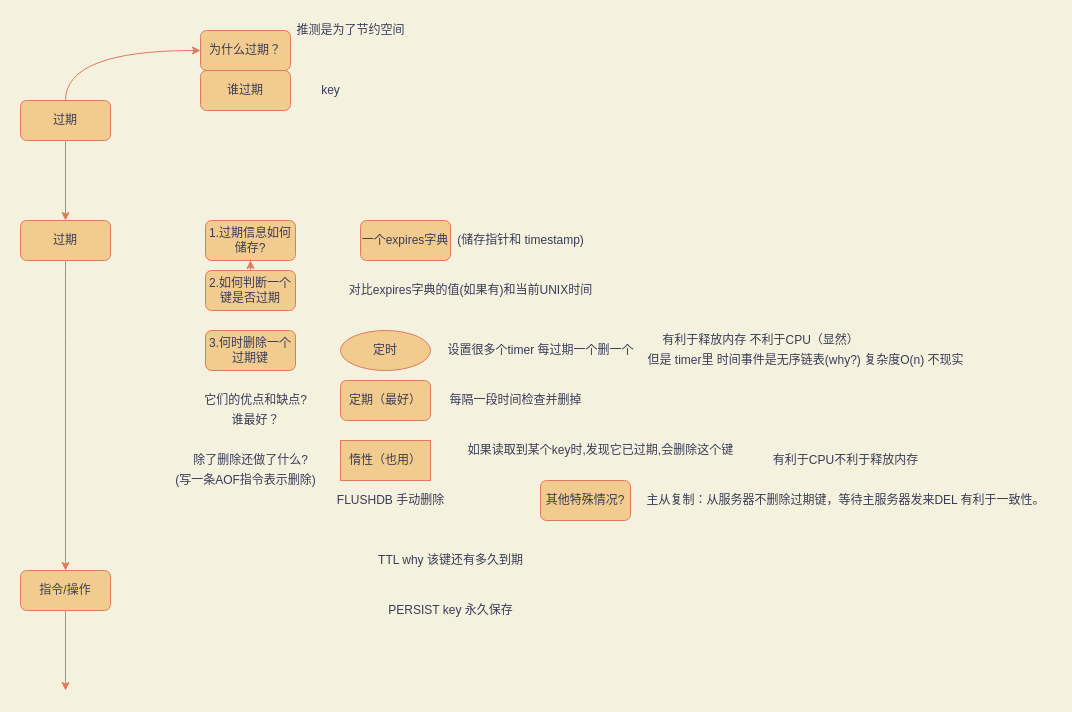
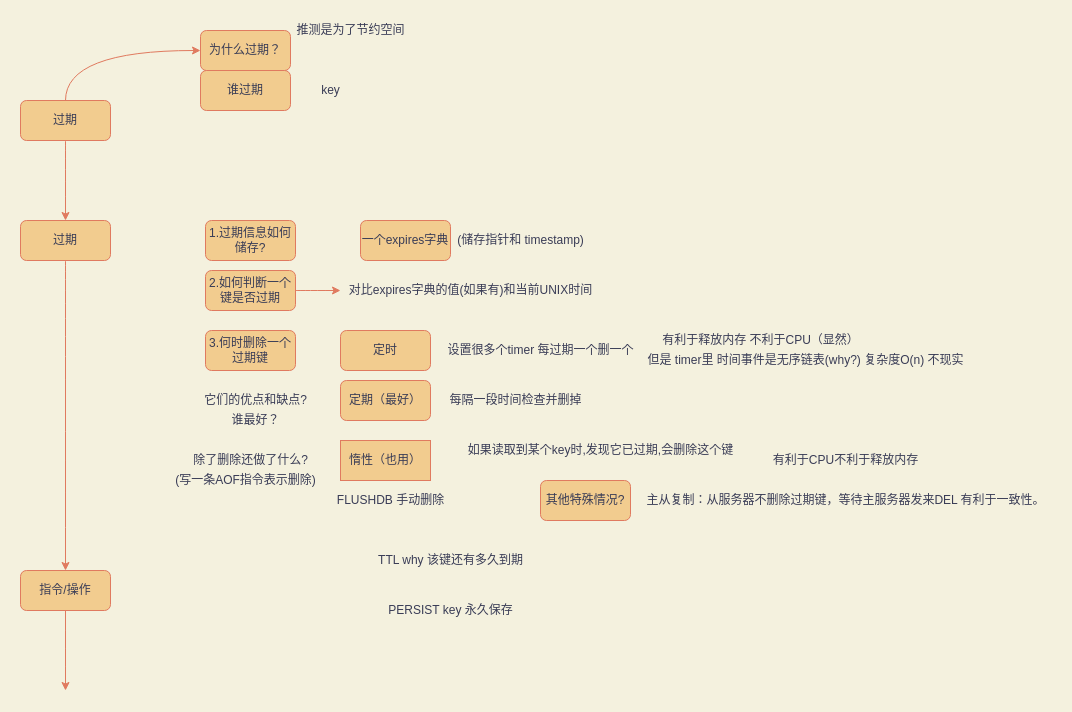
edge "2.如何判断一个键是否过期" -> "1.过期信息如何储存?": now "2.如何判断一个键是否过期" -> "对比expires字典的值(如果有)和当前UNIX时间"
node "定时": shape ellipse -> rounded rectangle
